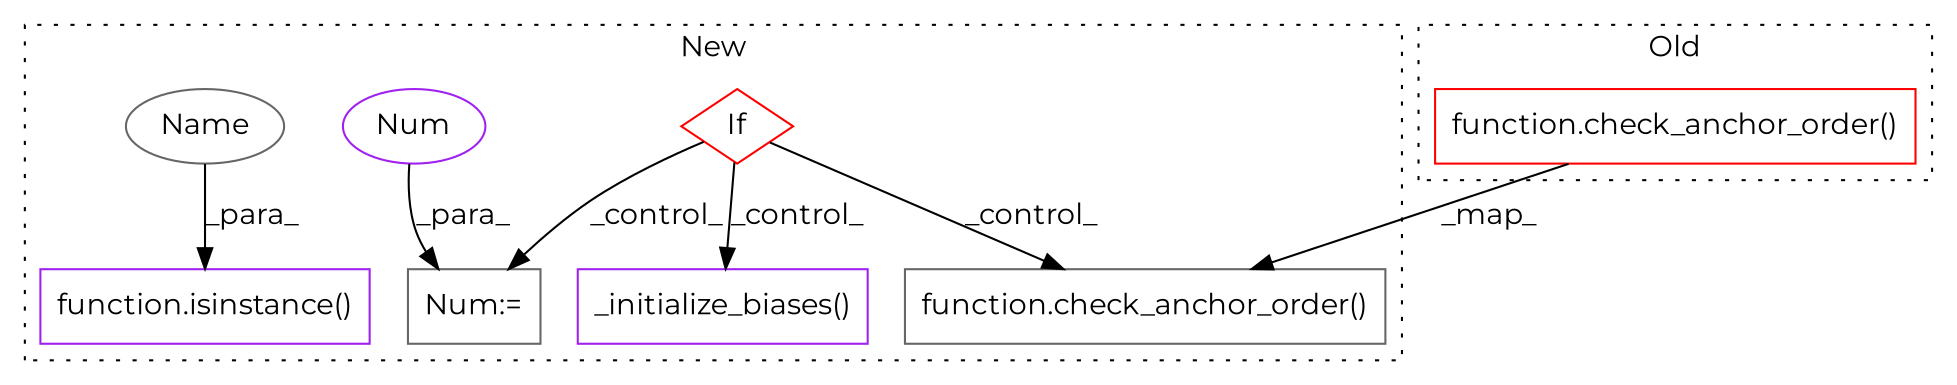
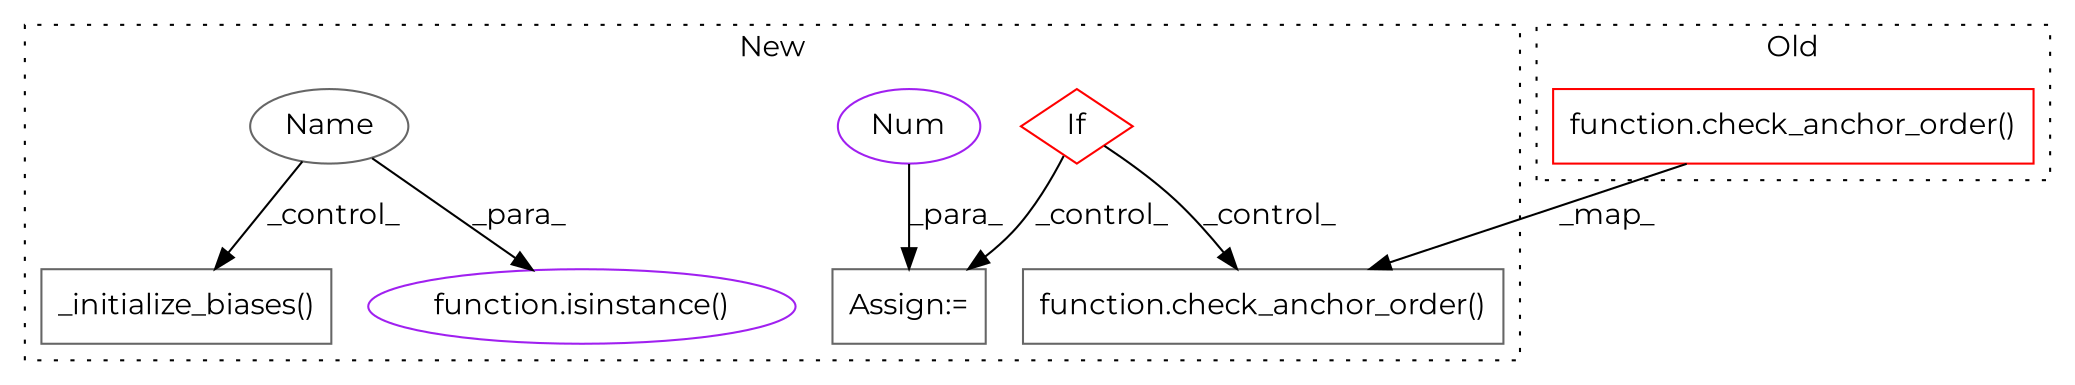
edge "If" -> "_initialize_biases()": now "Name" -> "_initialize_biases()"
node "function.isinstance()": shape box -> ellipse
node "Num:=": label "Num:=" -> "Assign:="
node "_initialize_biases()": color purple -> gray40
